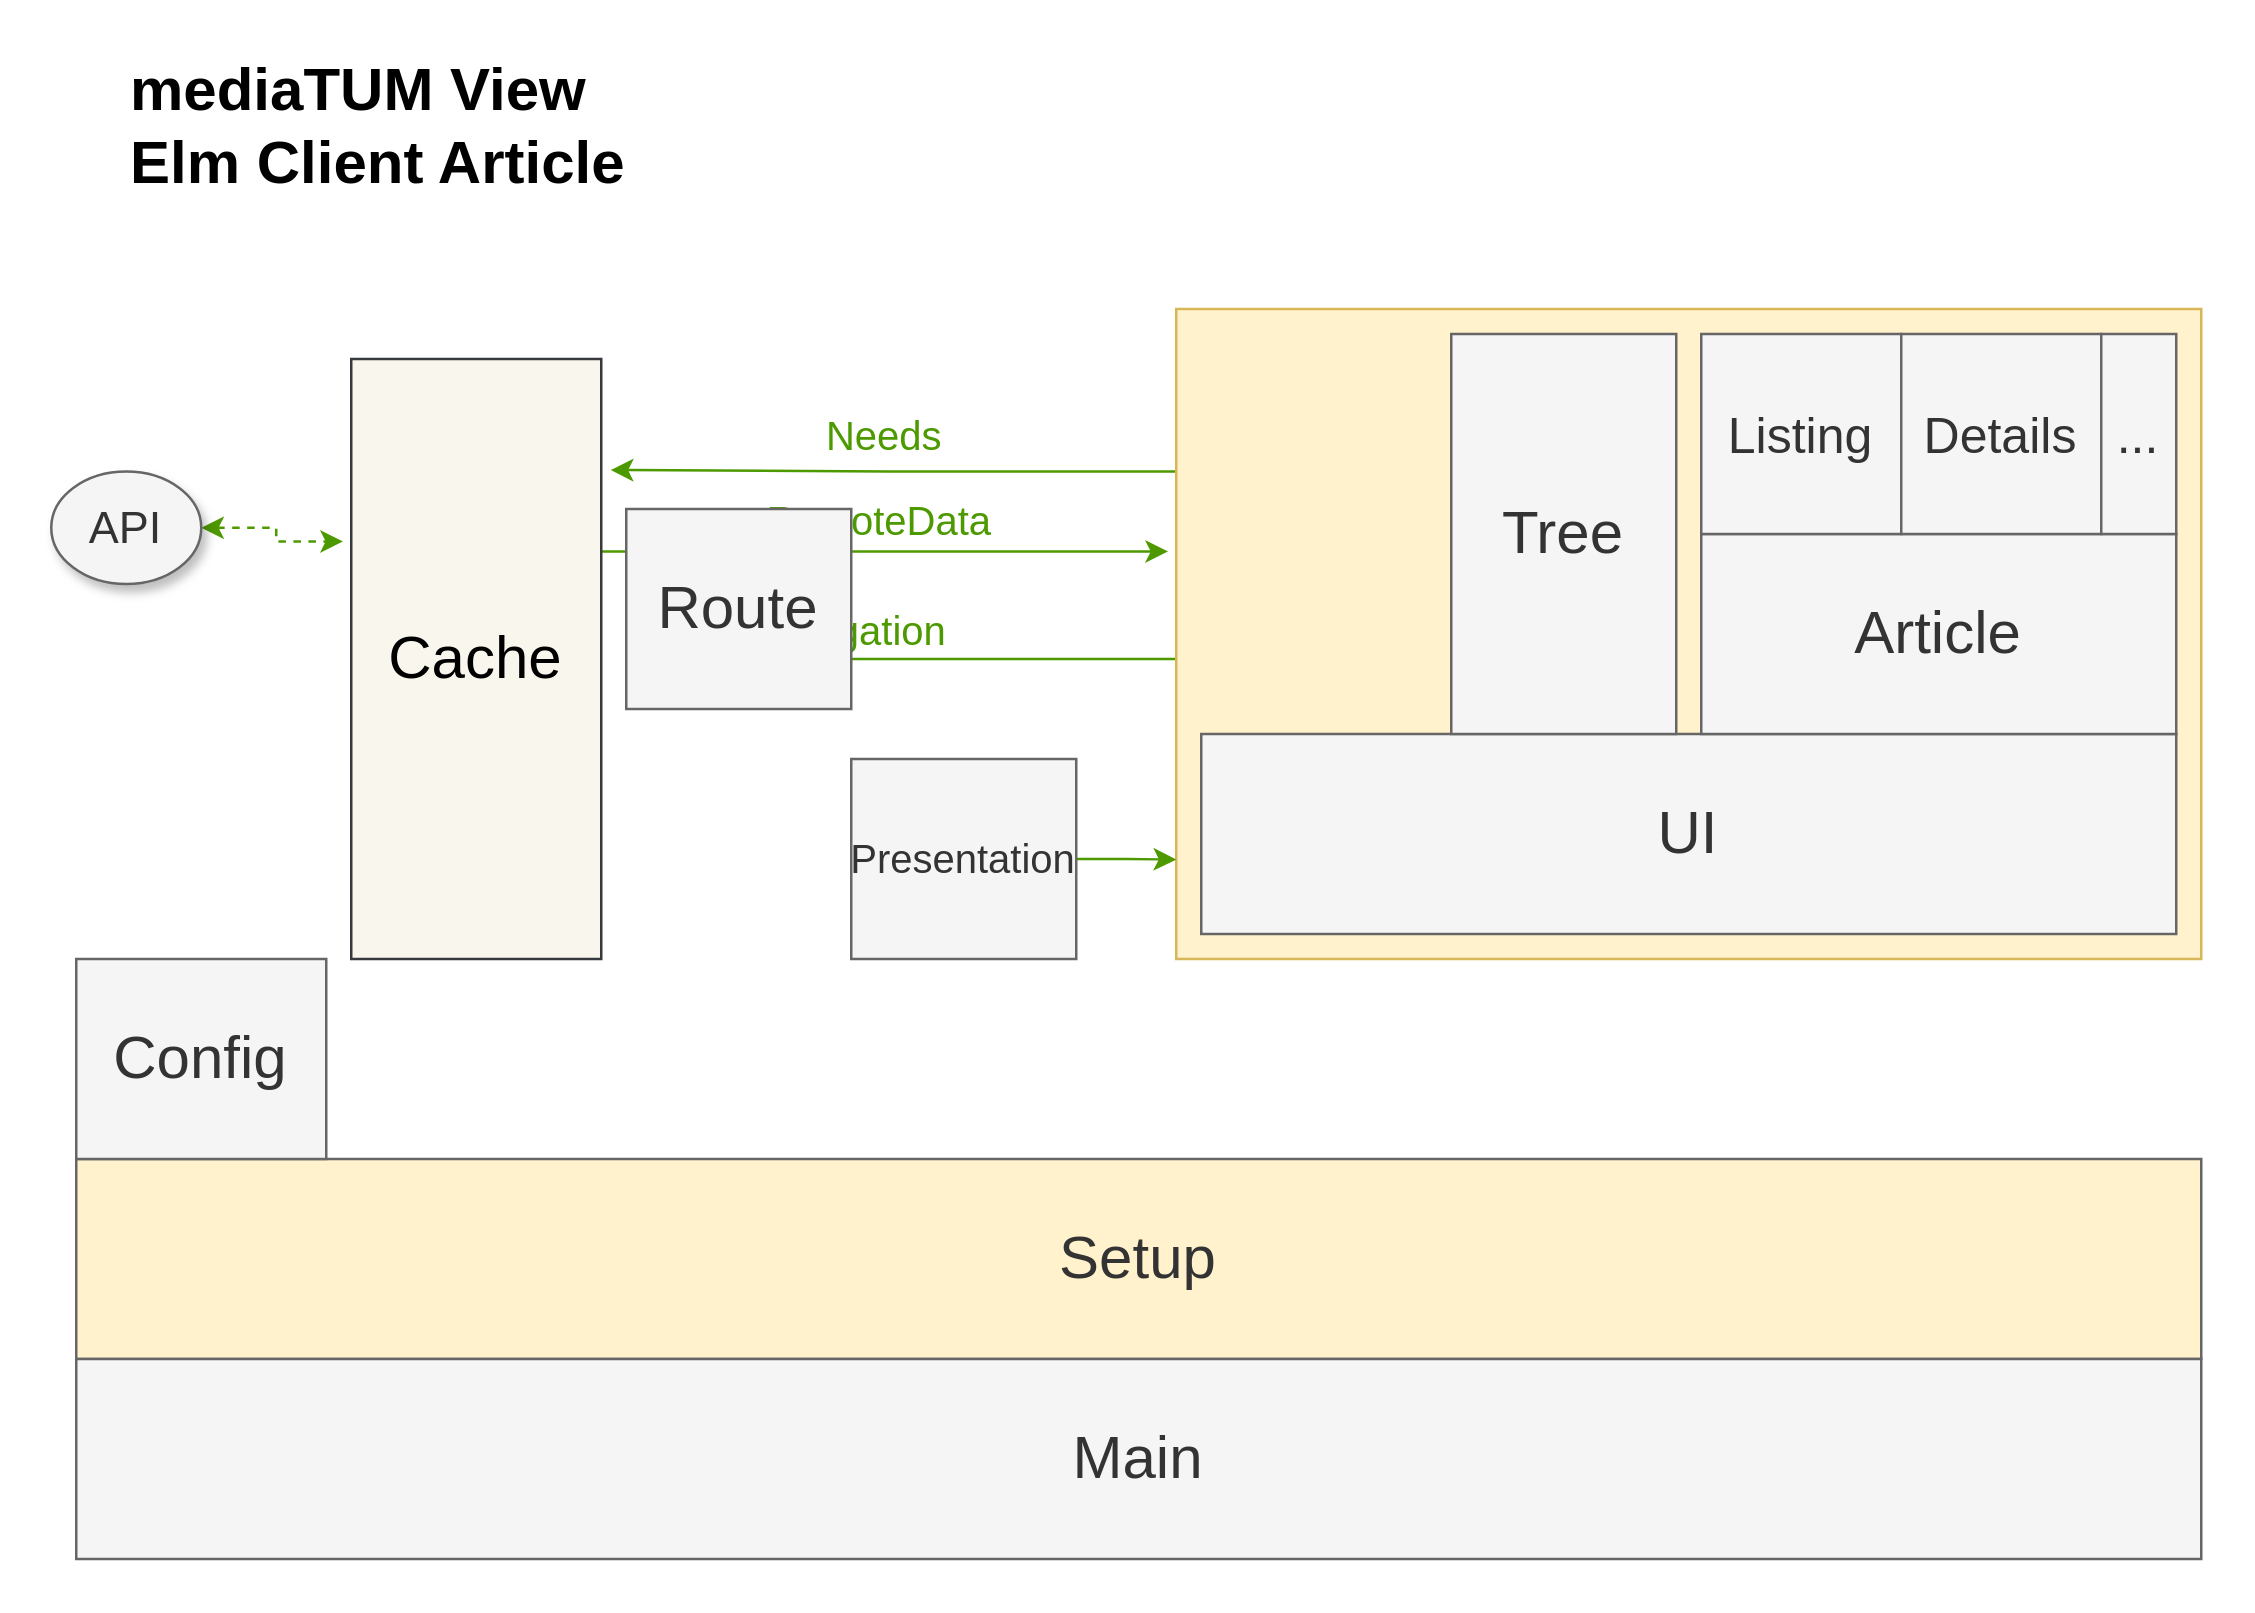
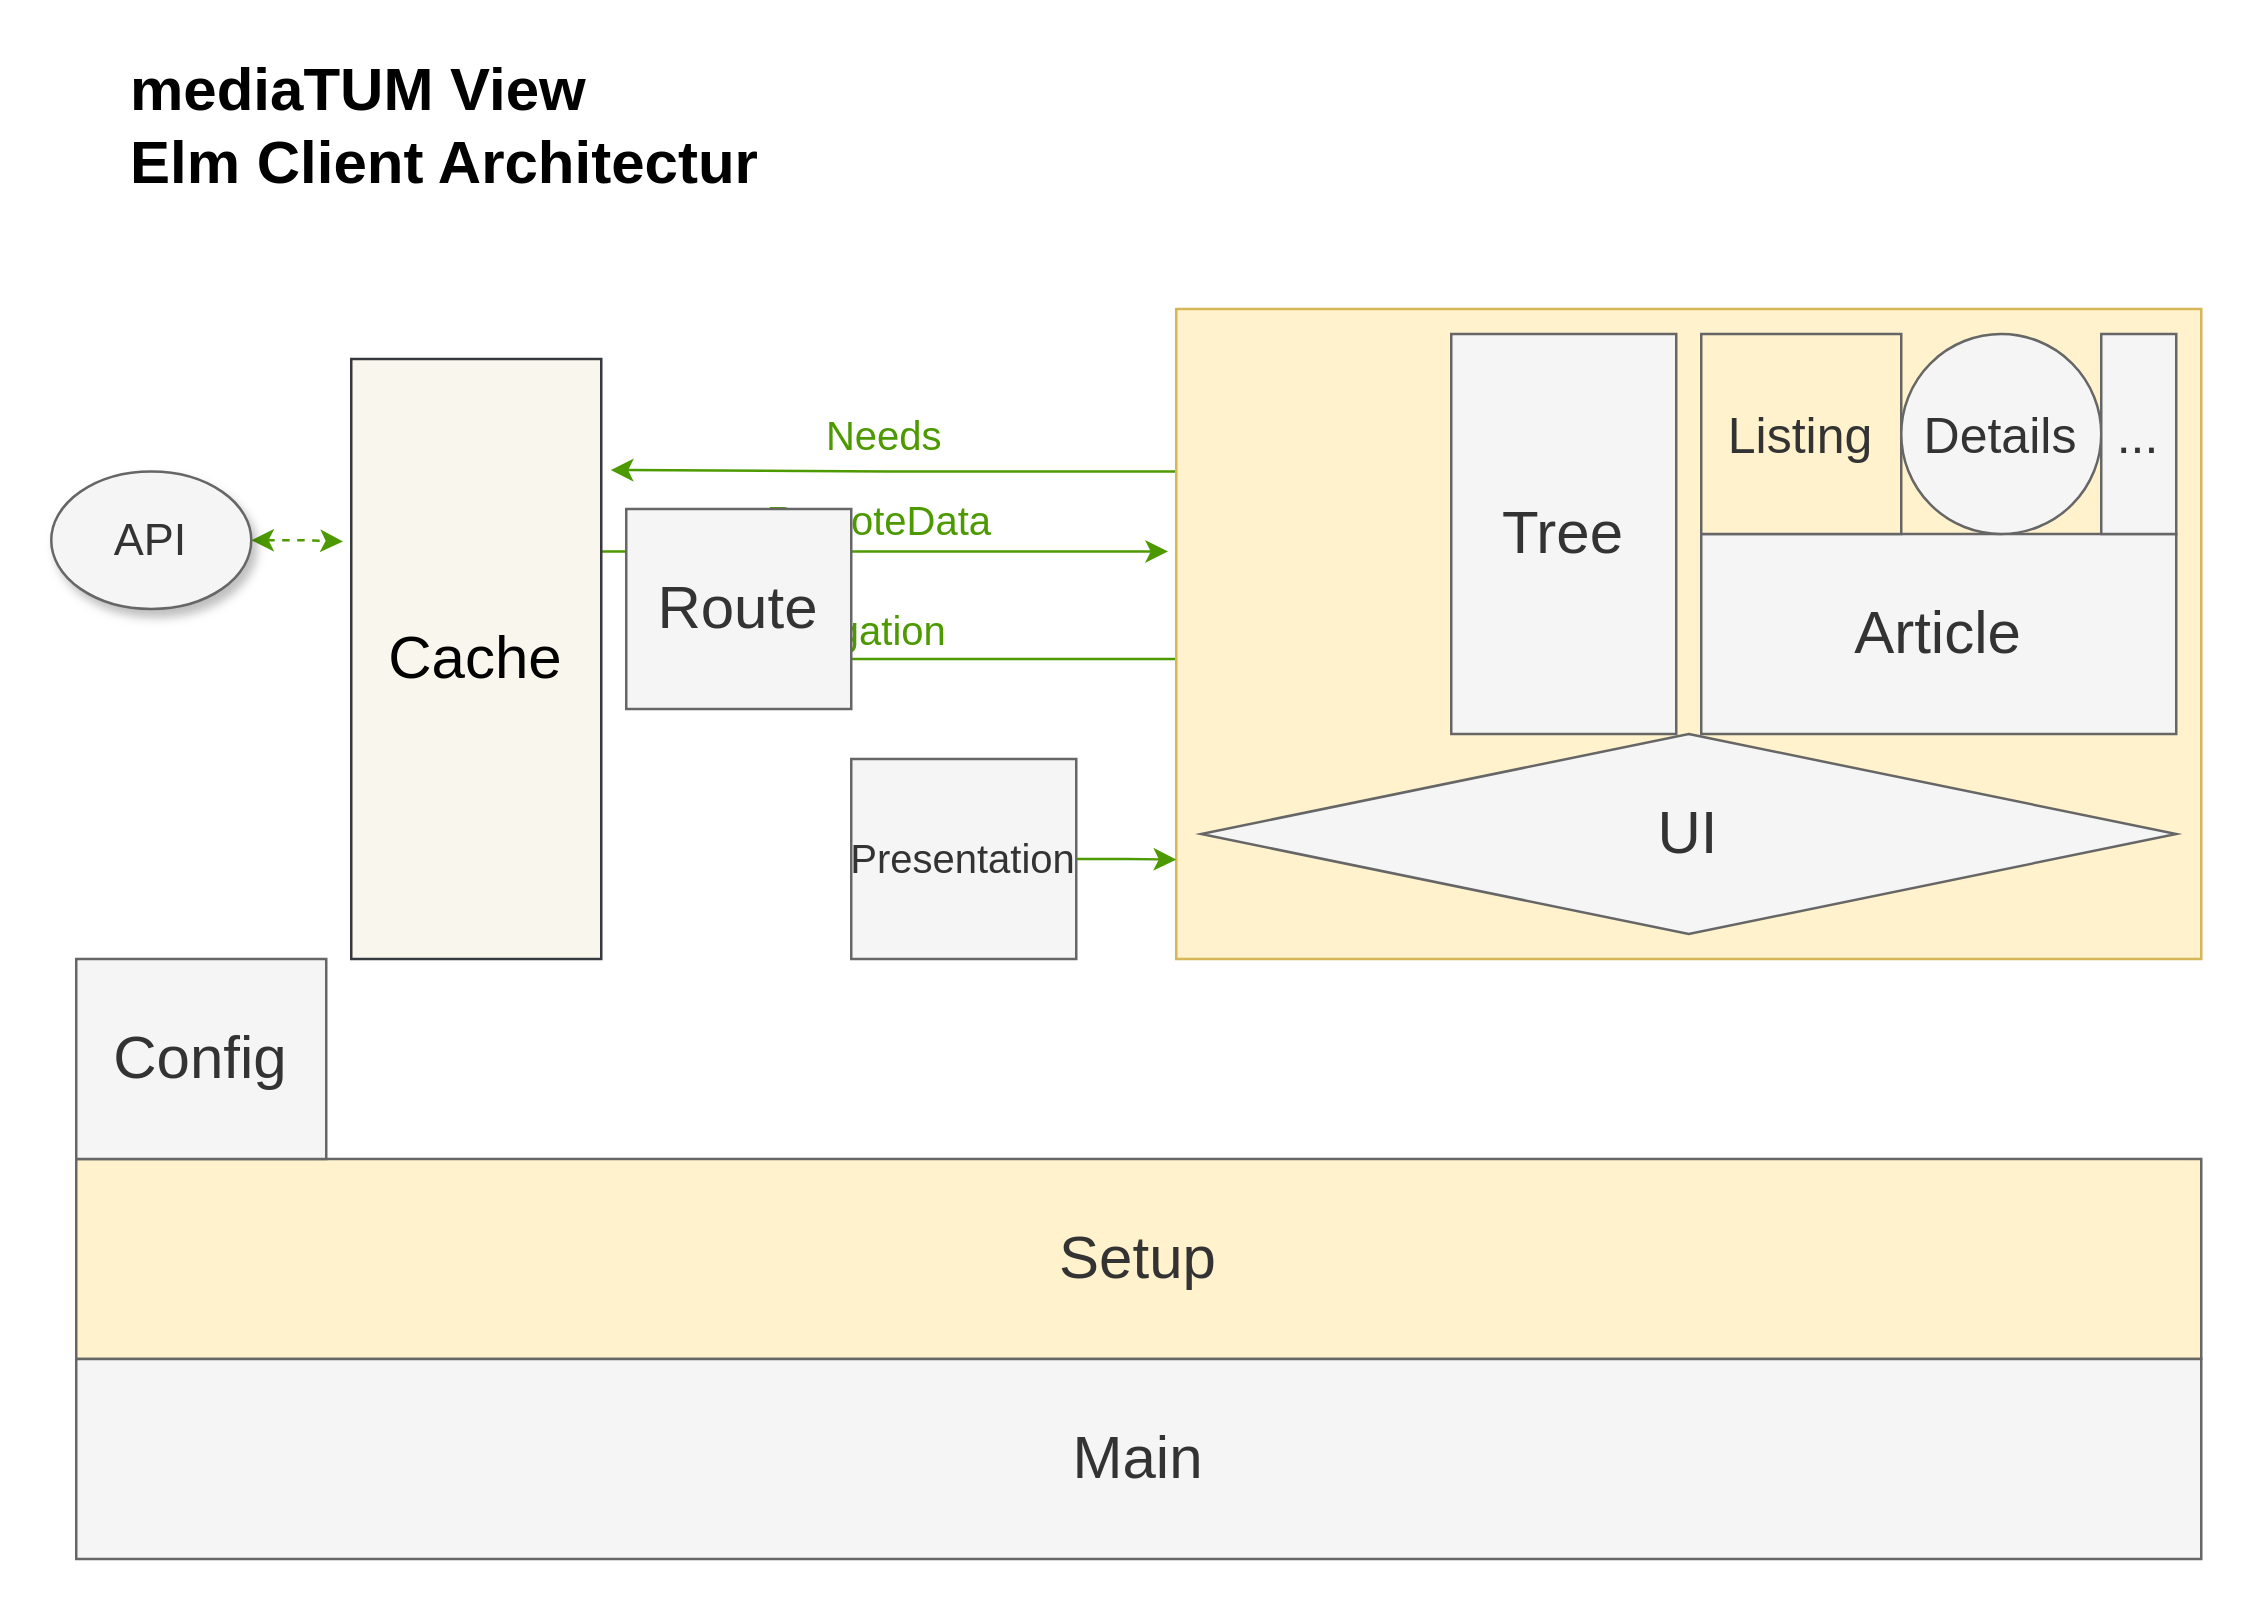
node "mediaTUM View Elm Client Article": label "mediaTUM View Elm Client Article" -> "mediaTUM View Elm Client Architectur"
node "Listing": fillcolor #f5f5f5 -> #fff2cc
node "Details": shape rectangle -> ellipse
node "API": size 150x113 -> 200x138
node "UI": shape rectangle -> diamond
